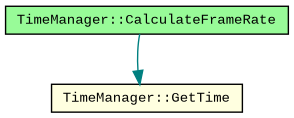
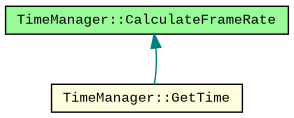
edge "TimeManager::CalculateFrameRate" -> "TimeManager::GetTime": reversed
